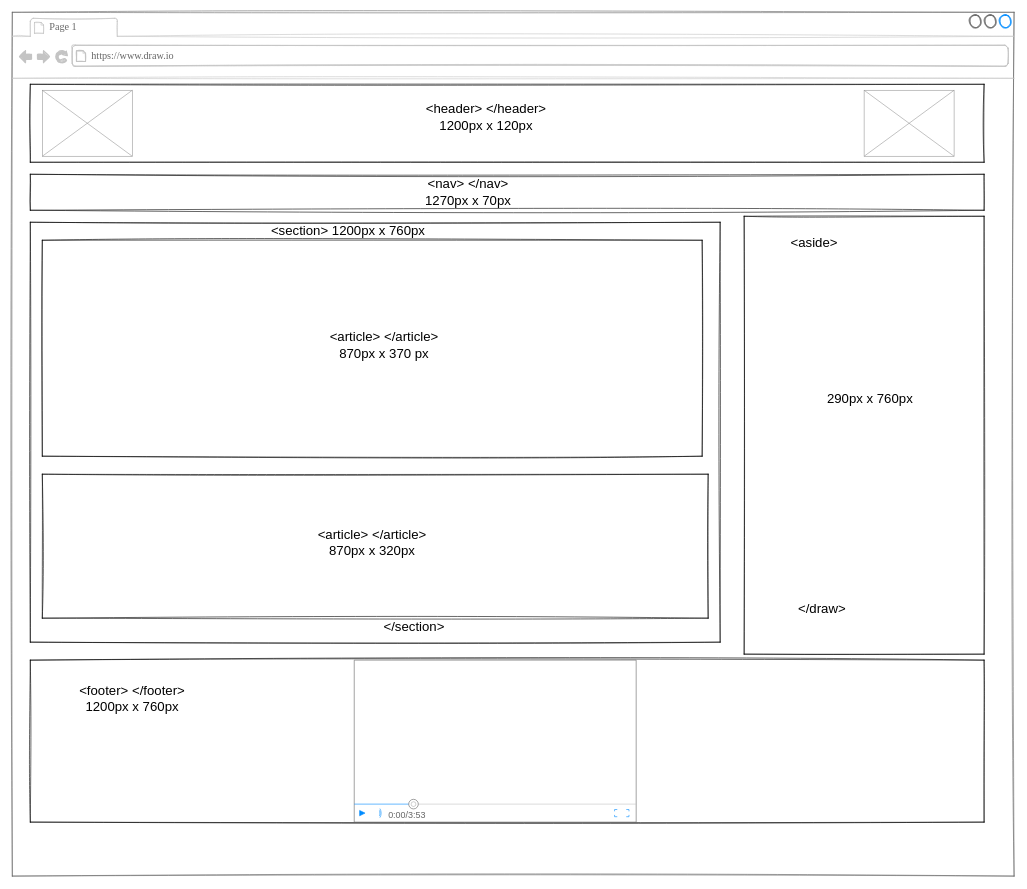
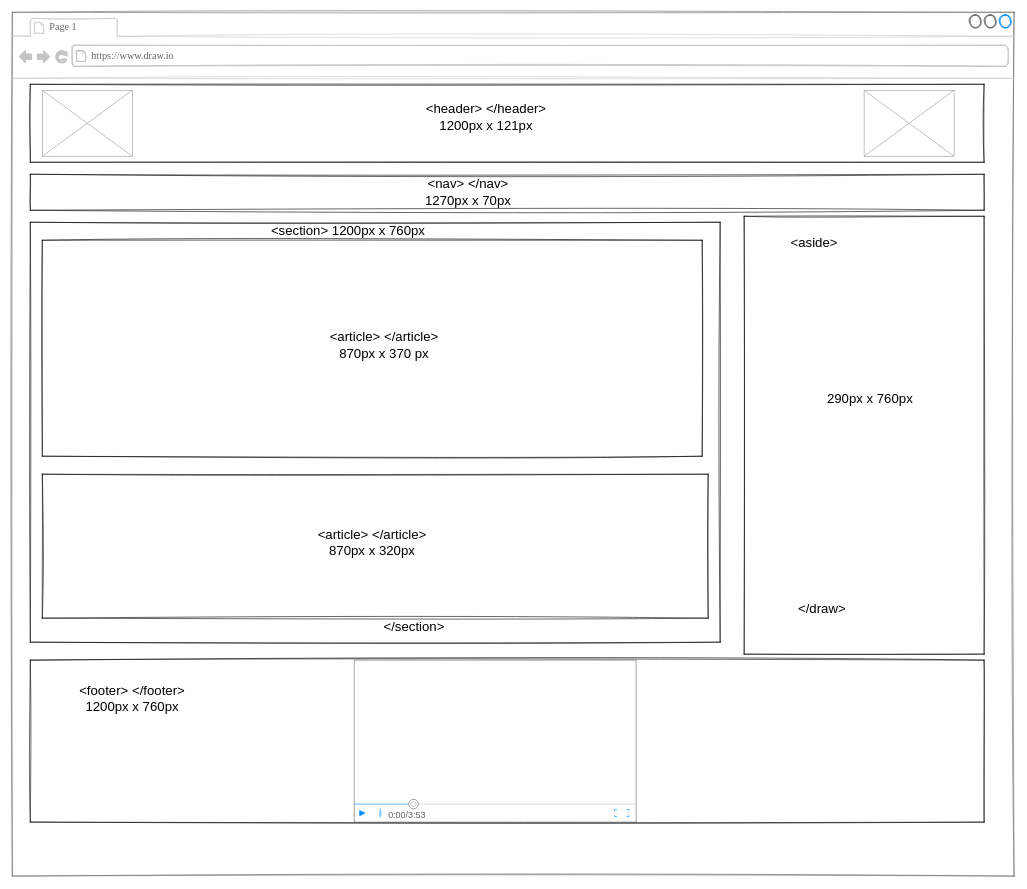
node "<header> </header> 1200px x 120px": label "<header> </header> 1200px x 120px" -> "<header> </header> 1200px x 121px"
